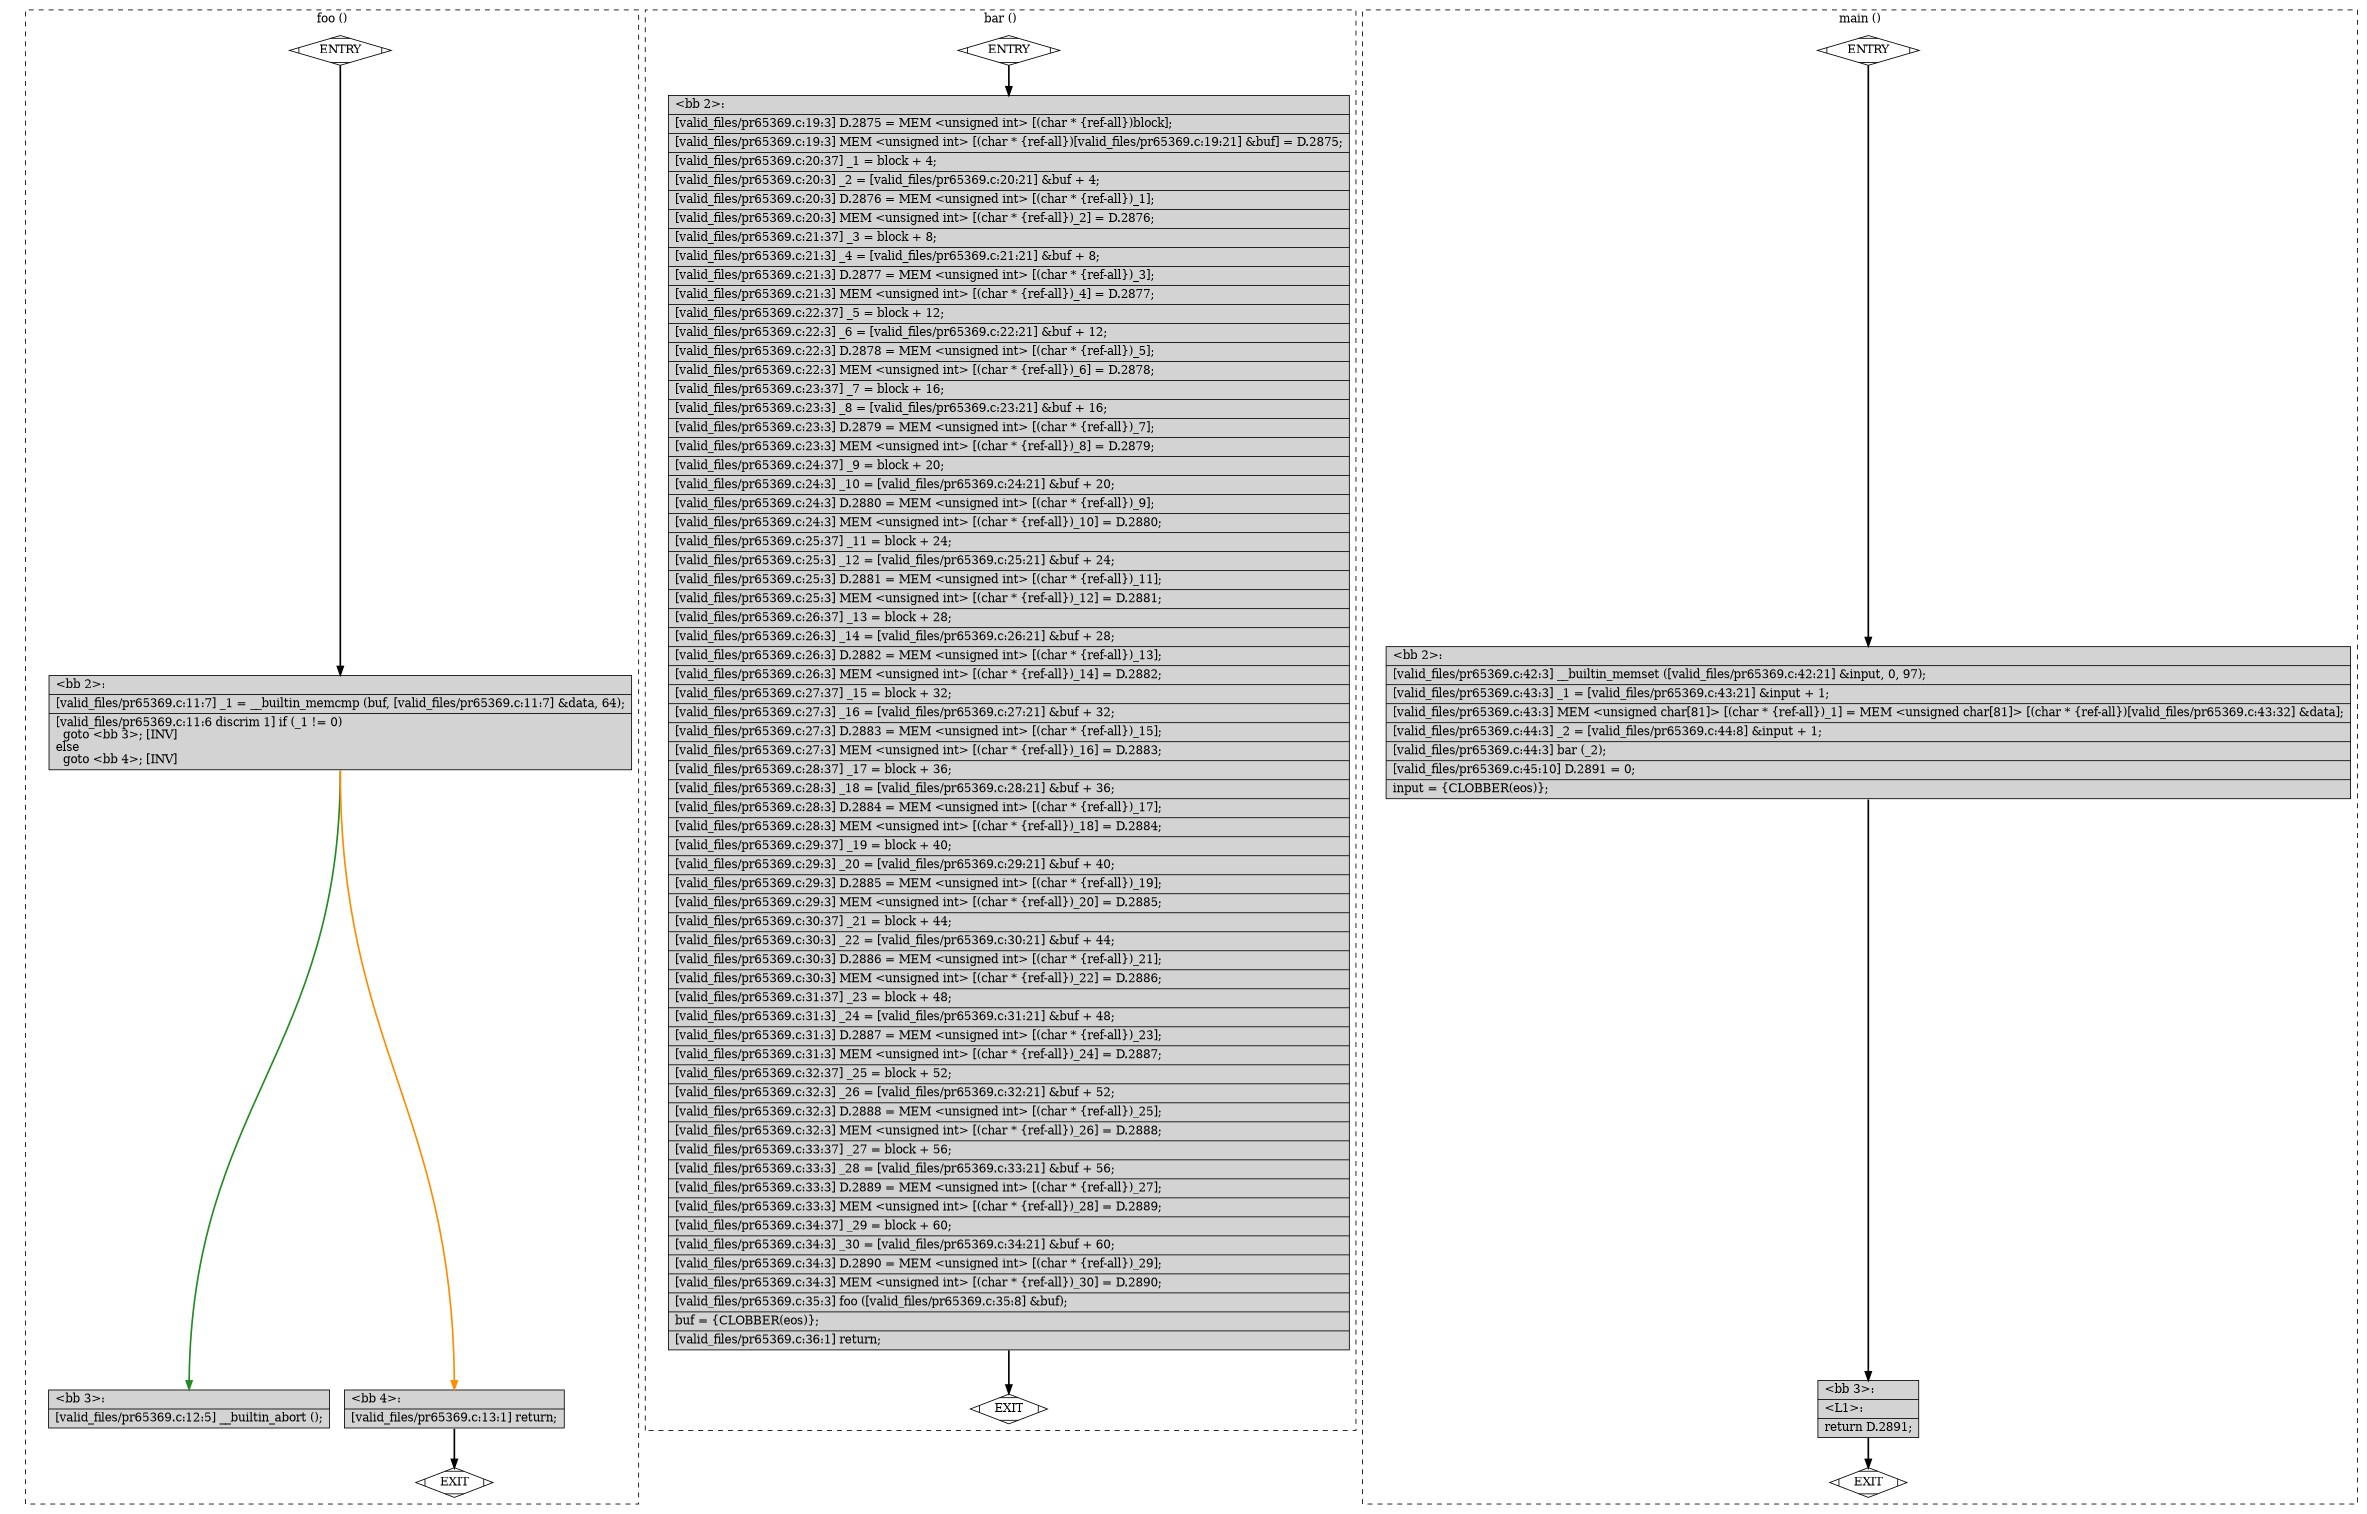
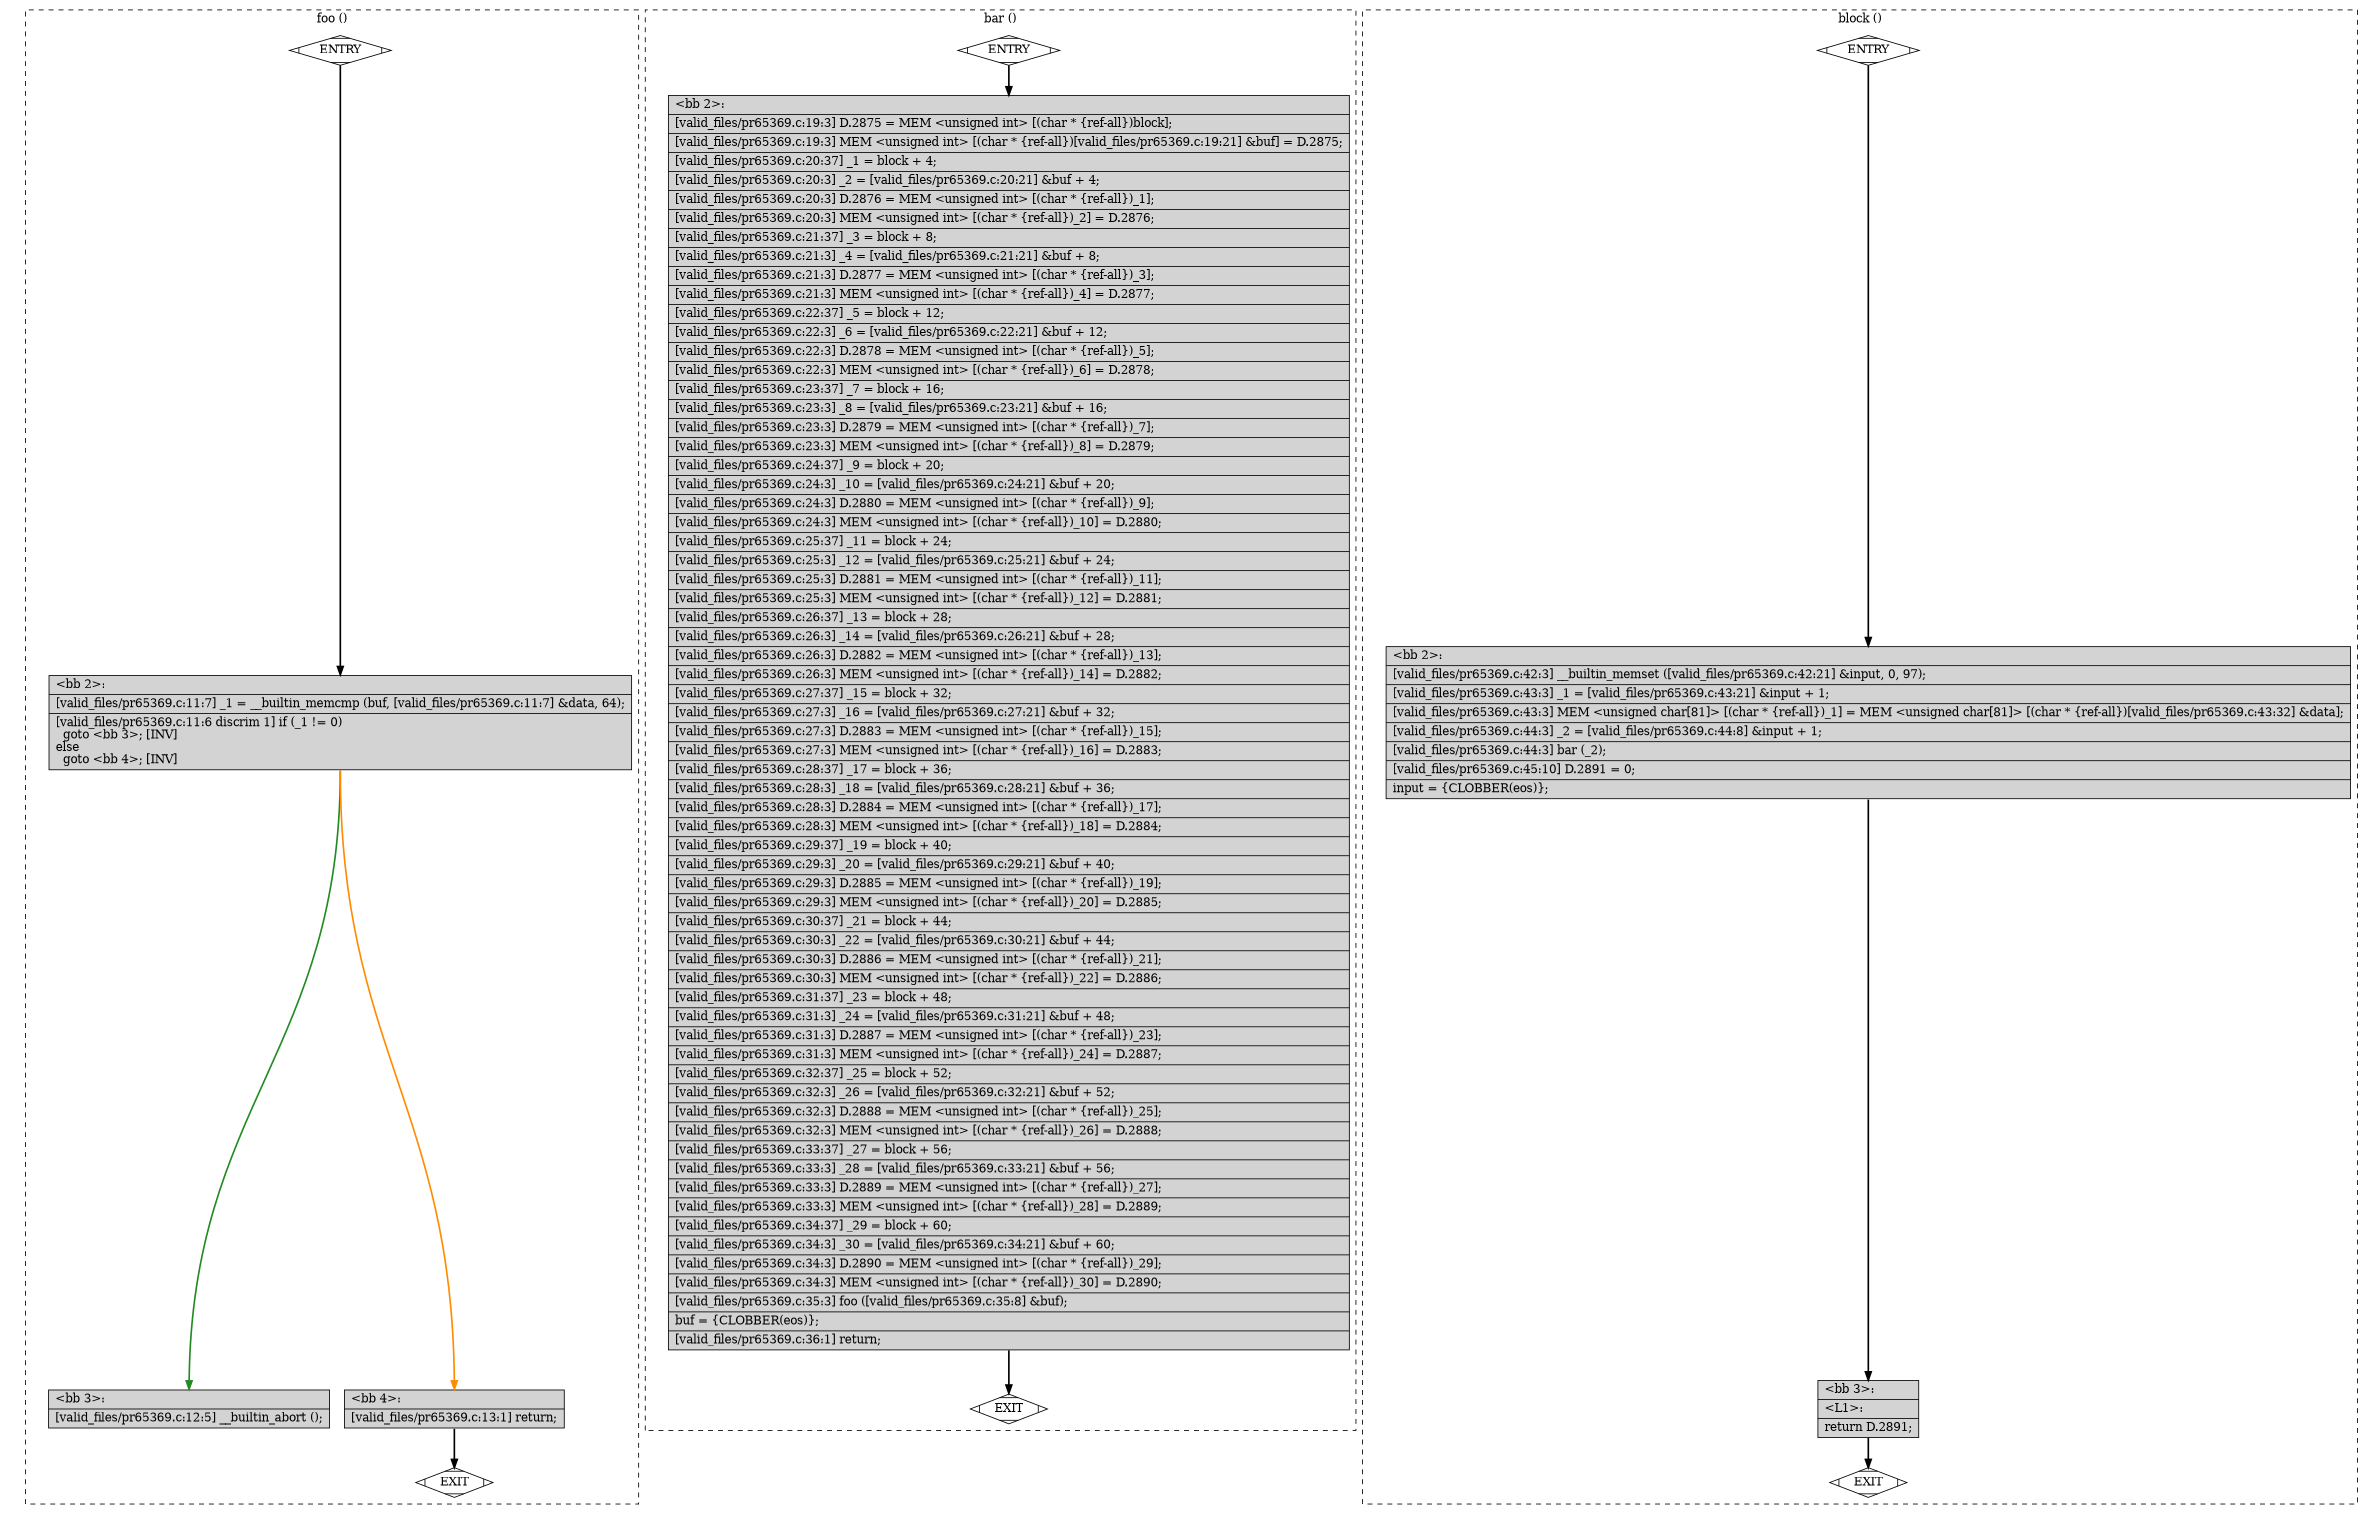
cluster "main ()": label "main ()" -> "block ()"
